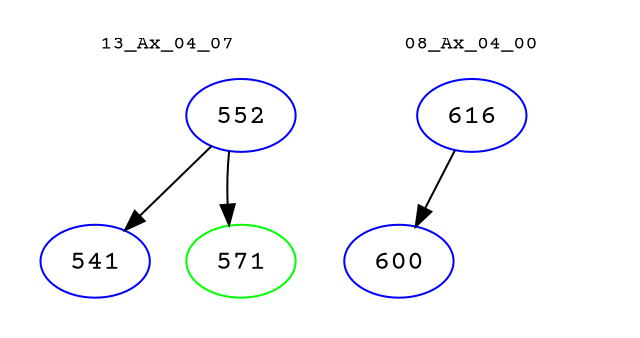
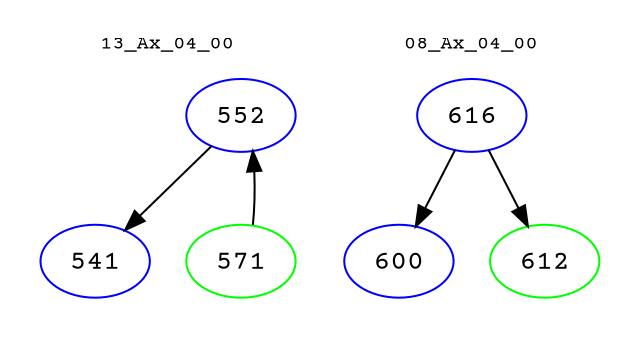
cluster "13_Ax_04_07": label "13_Ax_04_07" -> "13_Ax_04_00"
edge "552" -> "571": reversed
node "612": added
